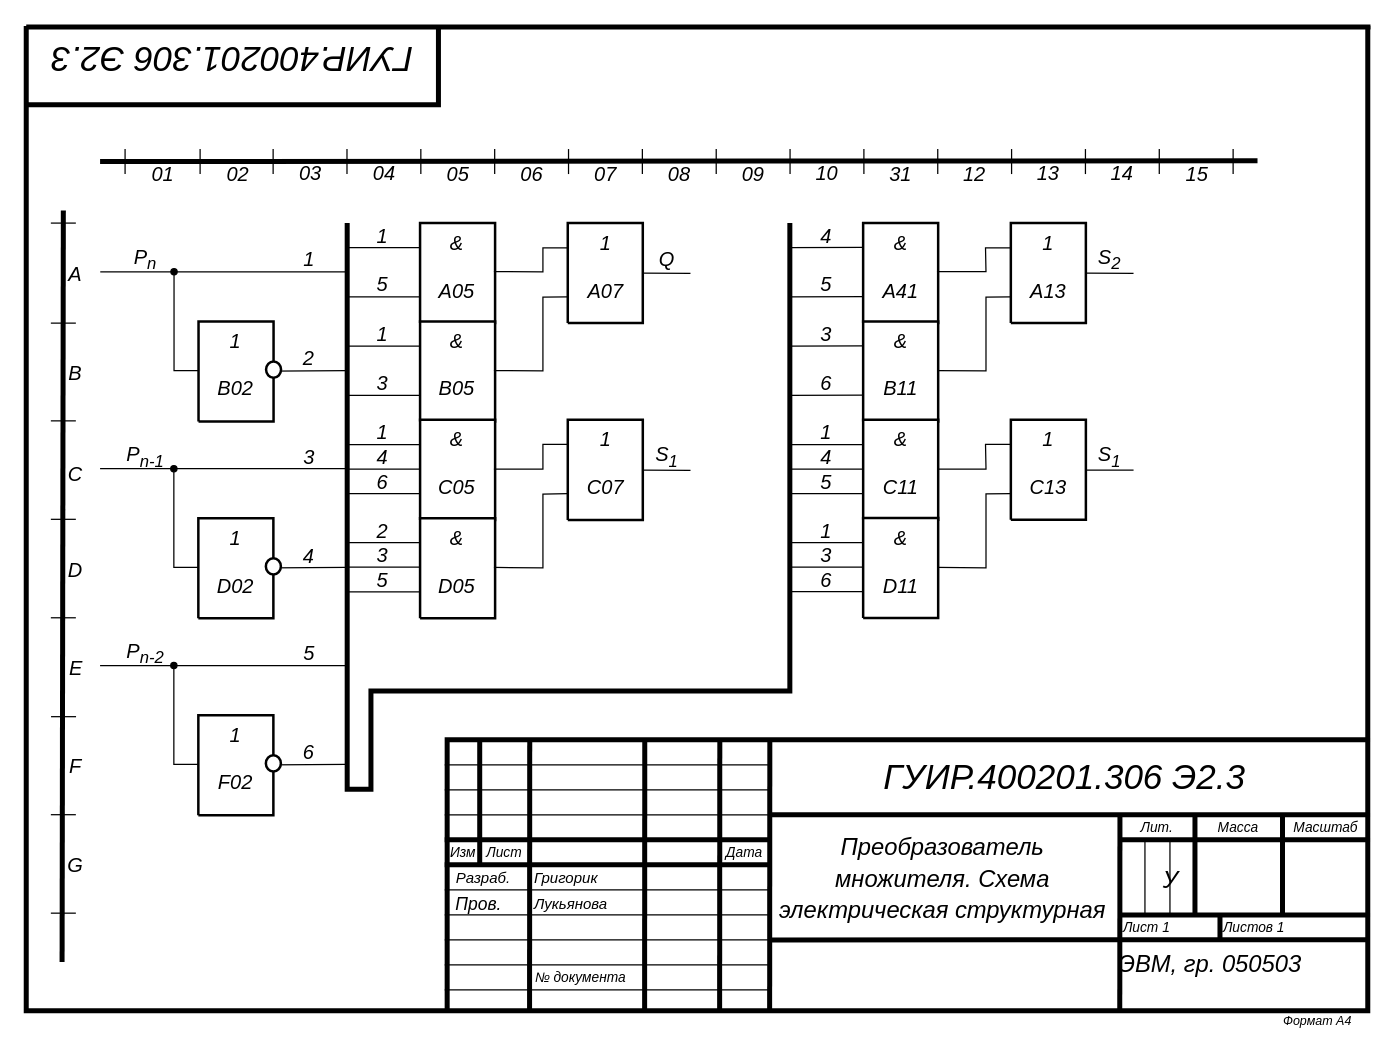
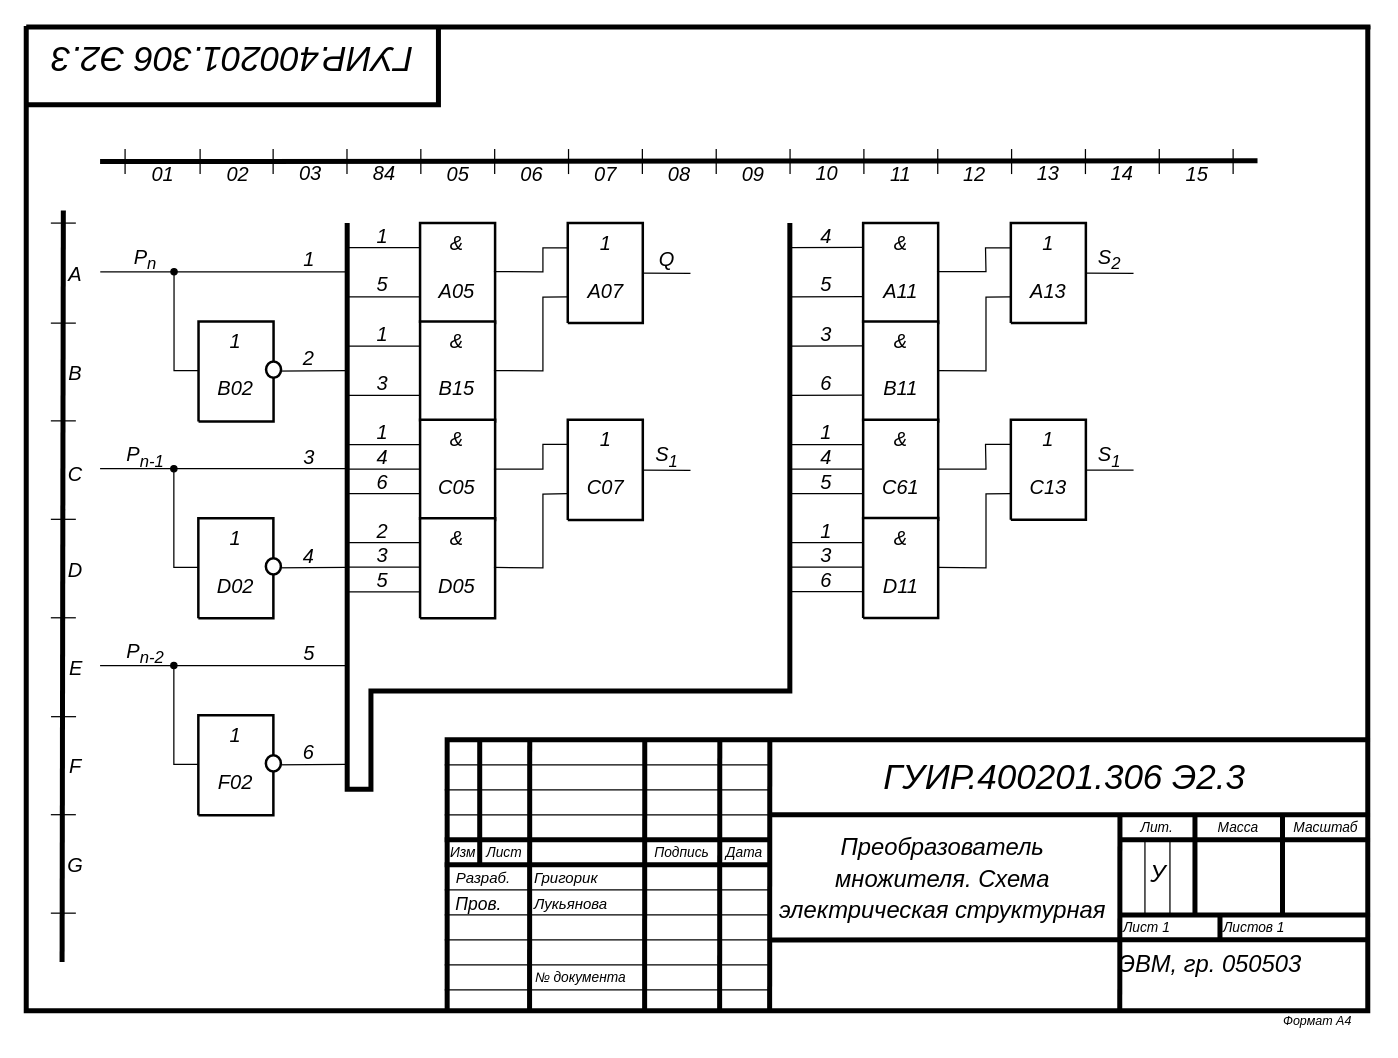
node "04": label "04" -> "84"
node "31": label "31" -> "11"
node "& A41": label "& A41" -> "& A11"
node "& B05": label "& B05" -> "& B15"
node "& C11": label "& C11" -> "& C61"
node "Подпись": added
node "У": moved (1171, 881) -> (1158, 874)
